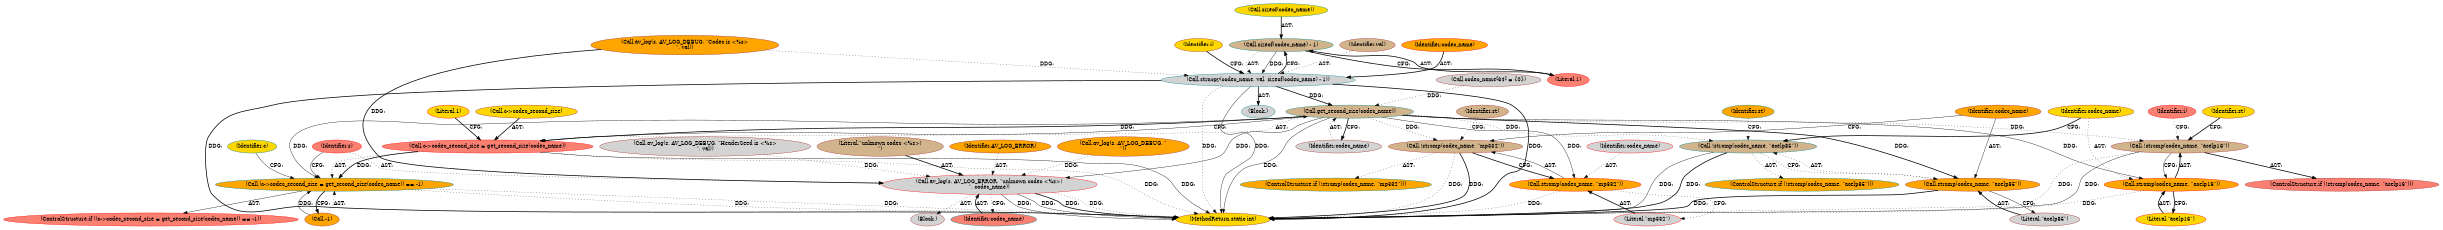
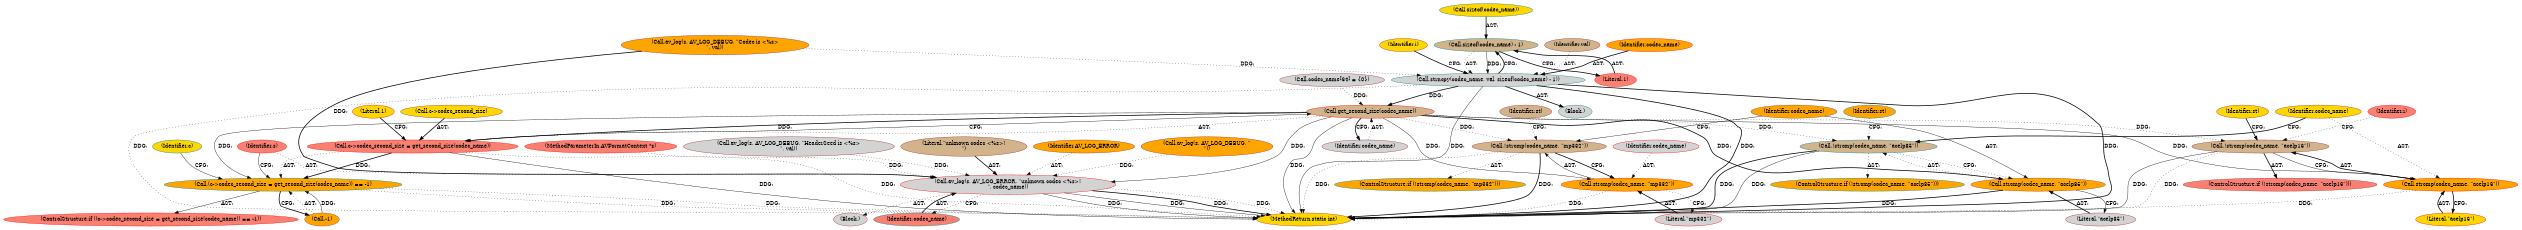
node "(Call,get_second_size(codec_name))": color teal -> red
node "(MethodParameterIn,AVFormatContext *s)": added
